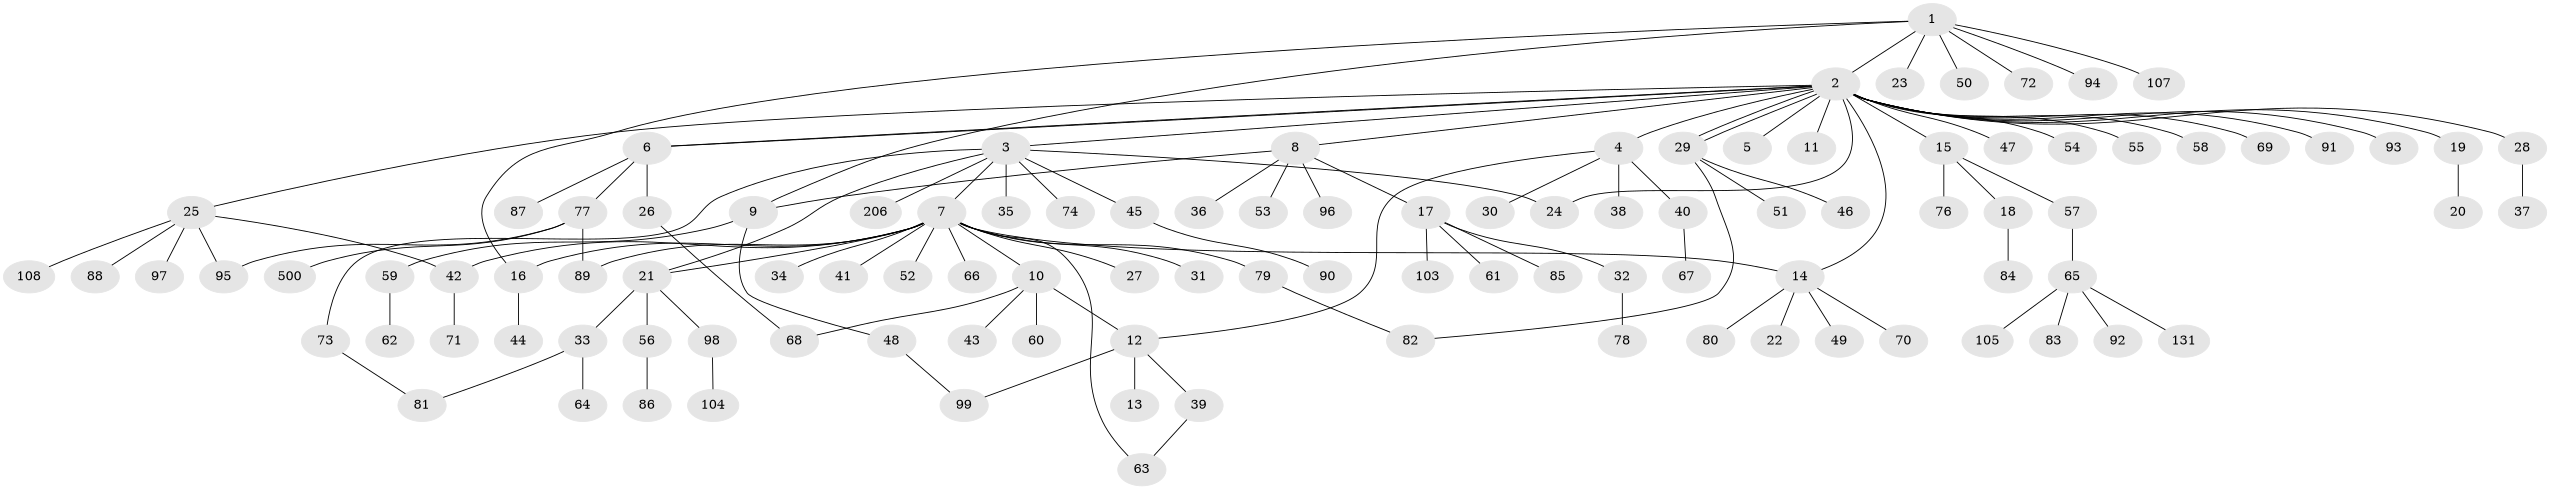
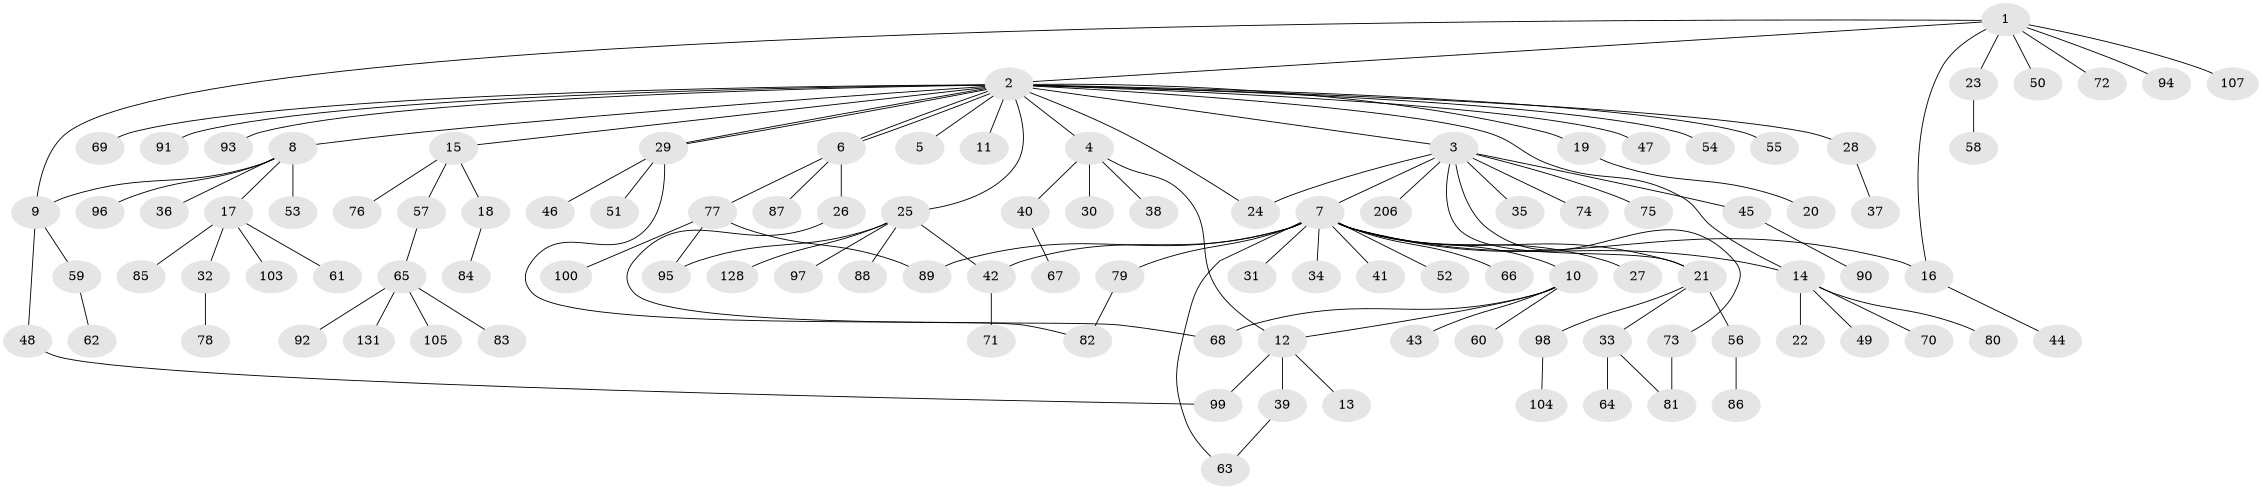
edge "2" -- "58": now "23" -- "58"
node "75": added
node "108": label "108" -> "128"
node "500": label "500" -> "100"
